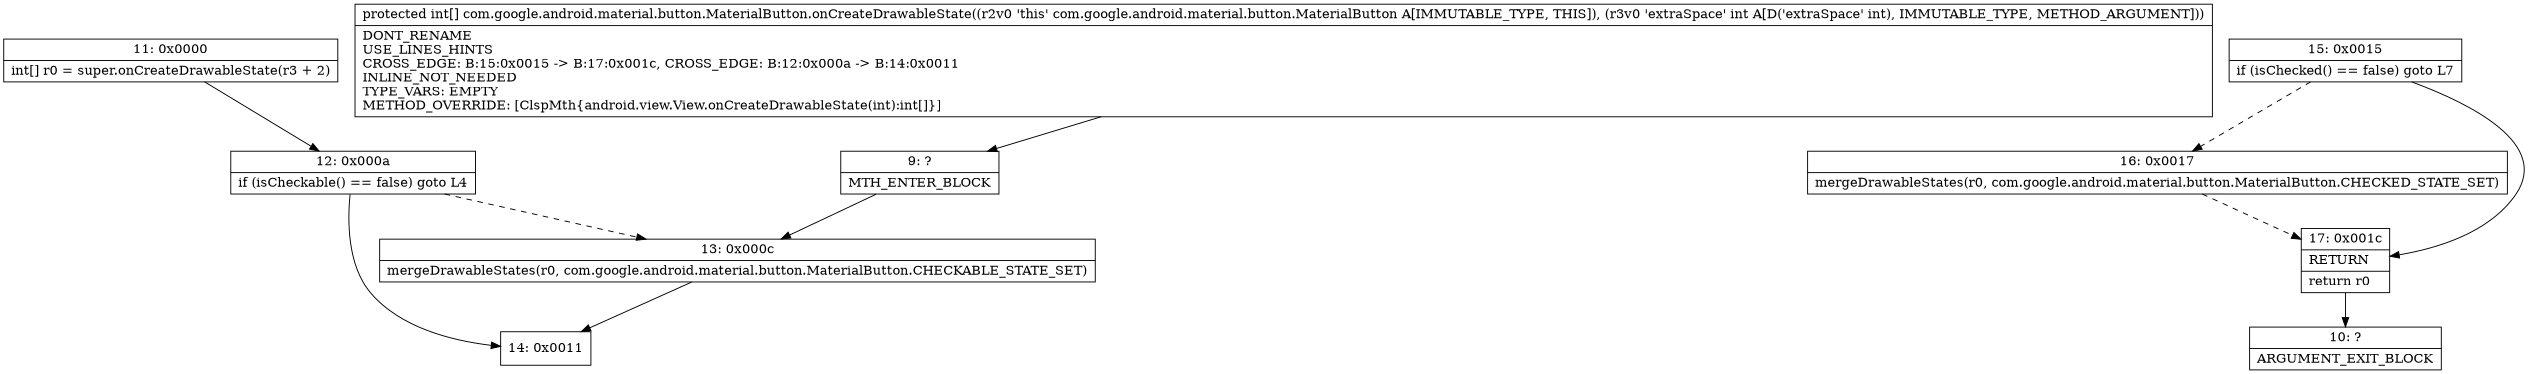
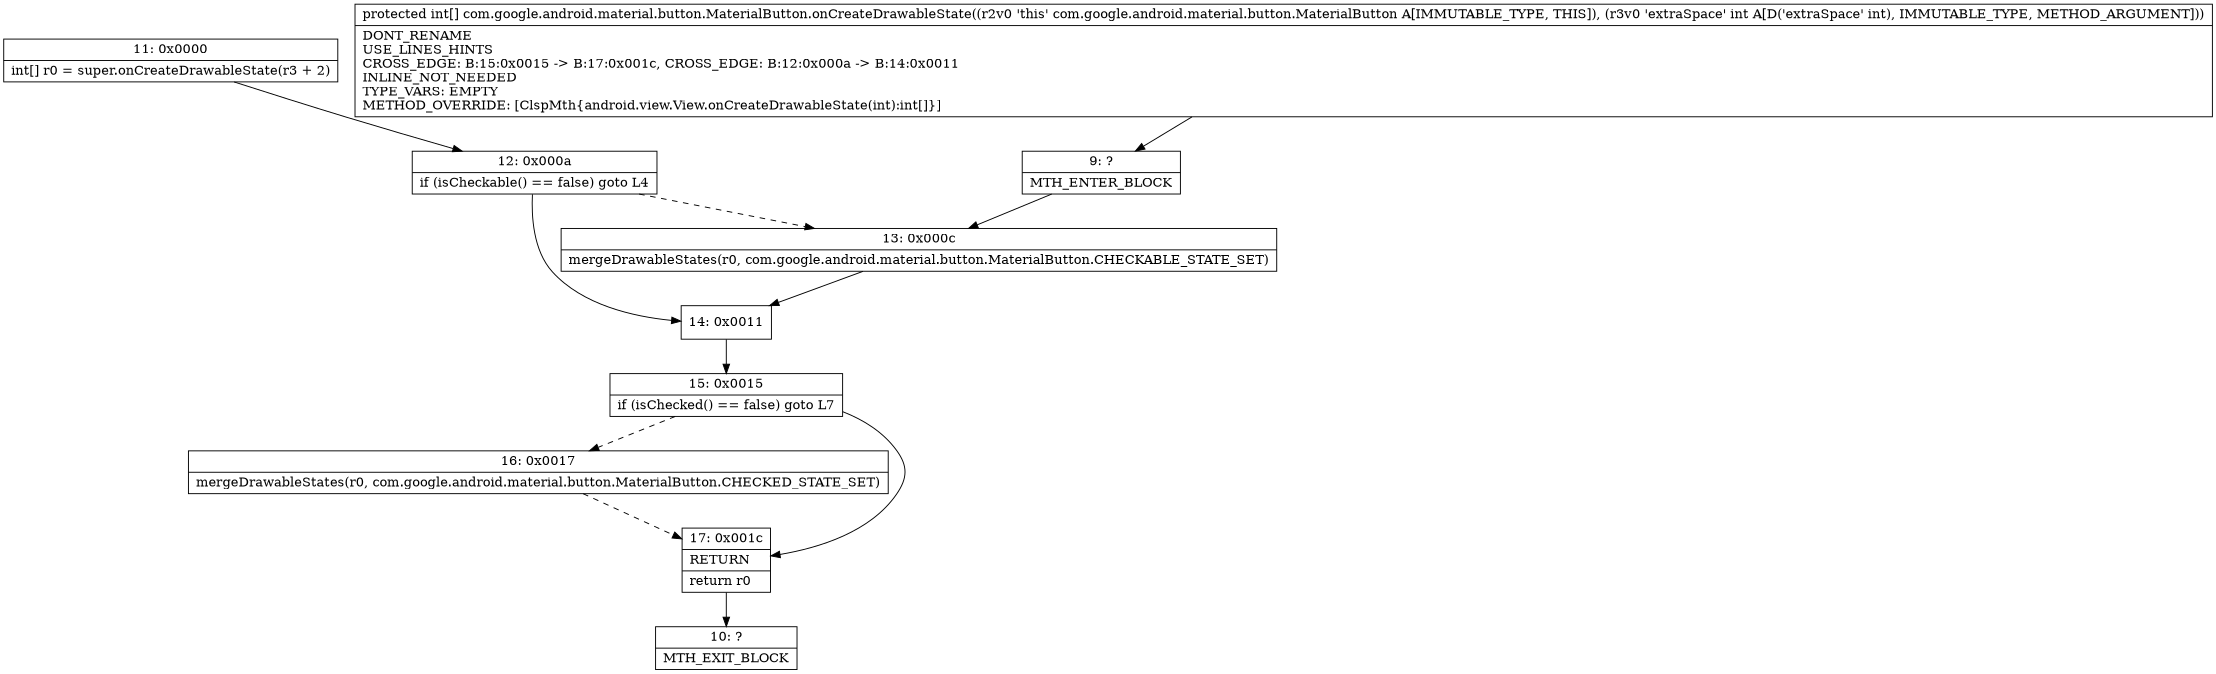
edge "14: 0x0011" -> "15: 0x0015": added
node "10: ?": text "ARGUMENT_EXIT_BLOCK" -> "MTH_EXIT_BLOCK"
